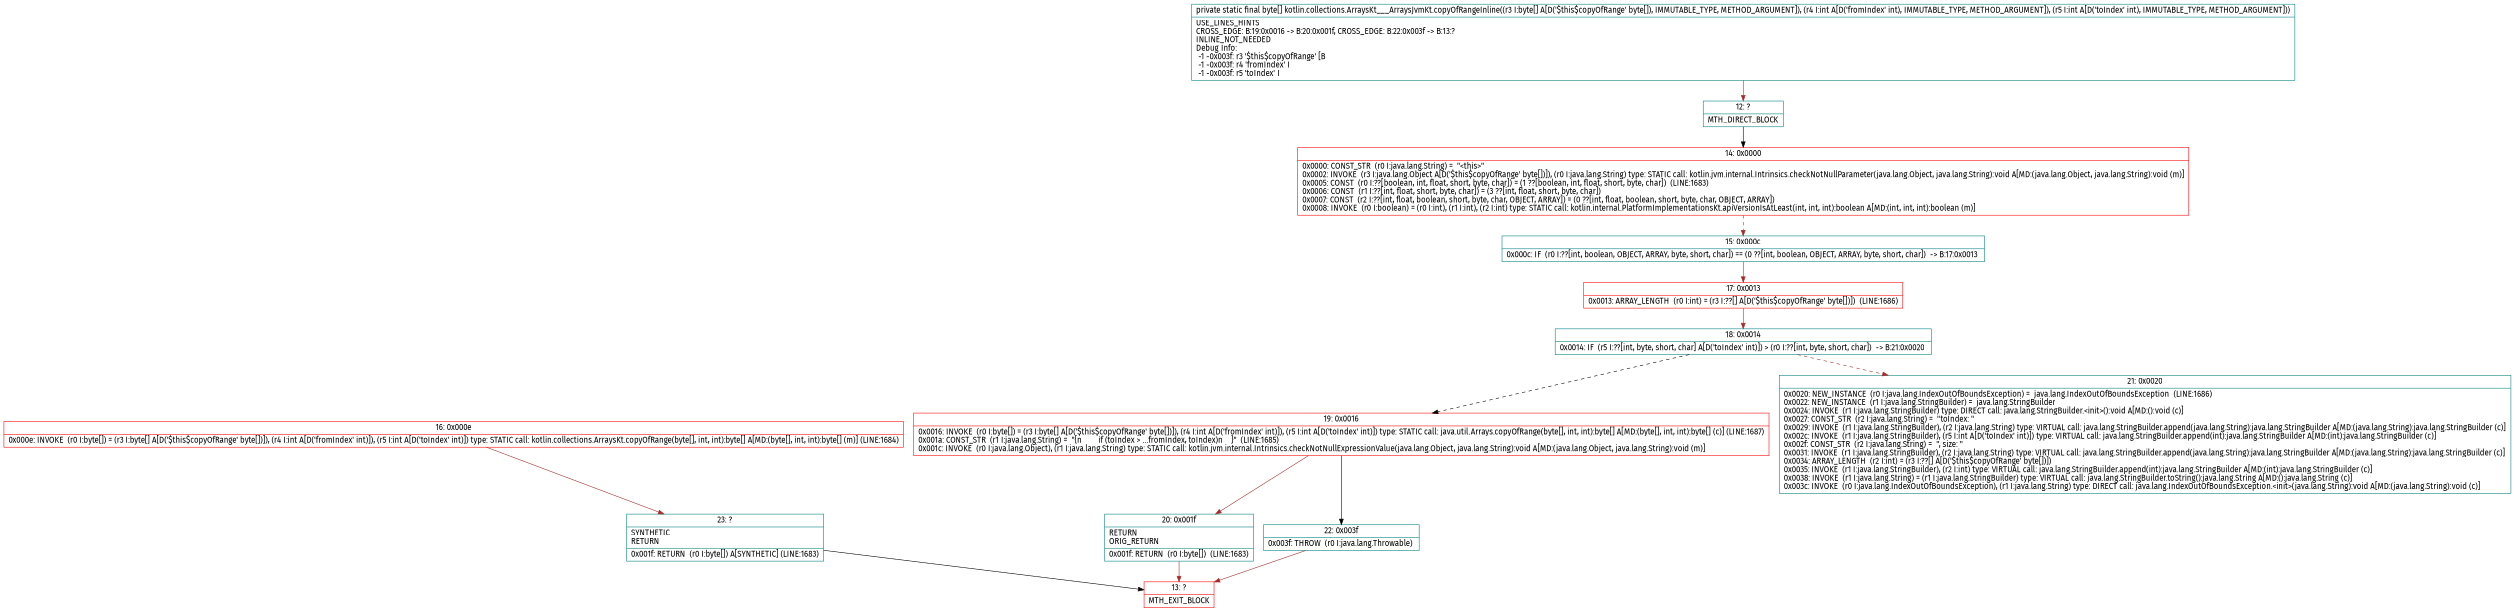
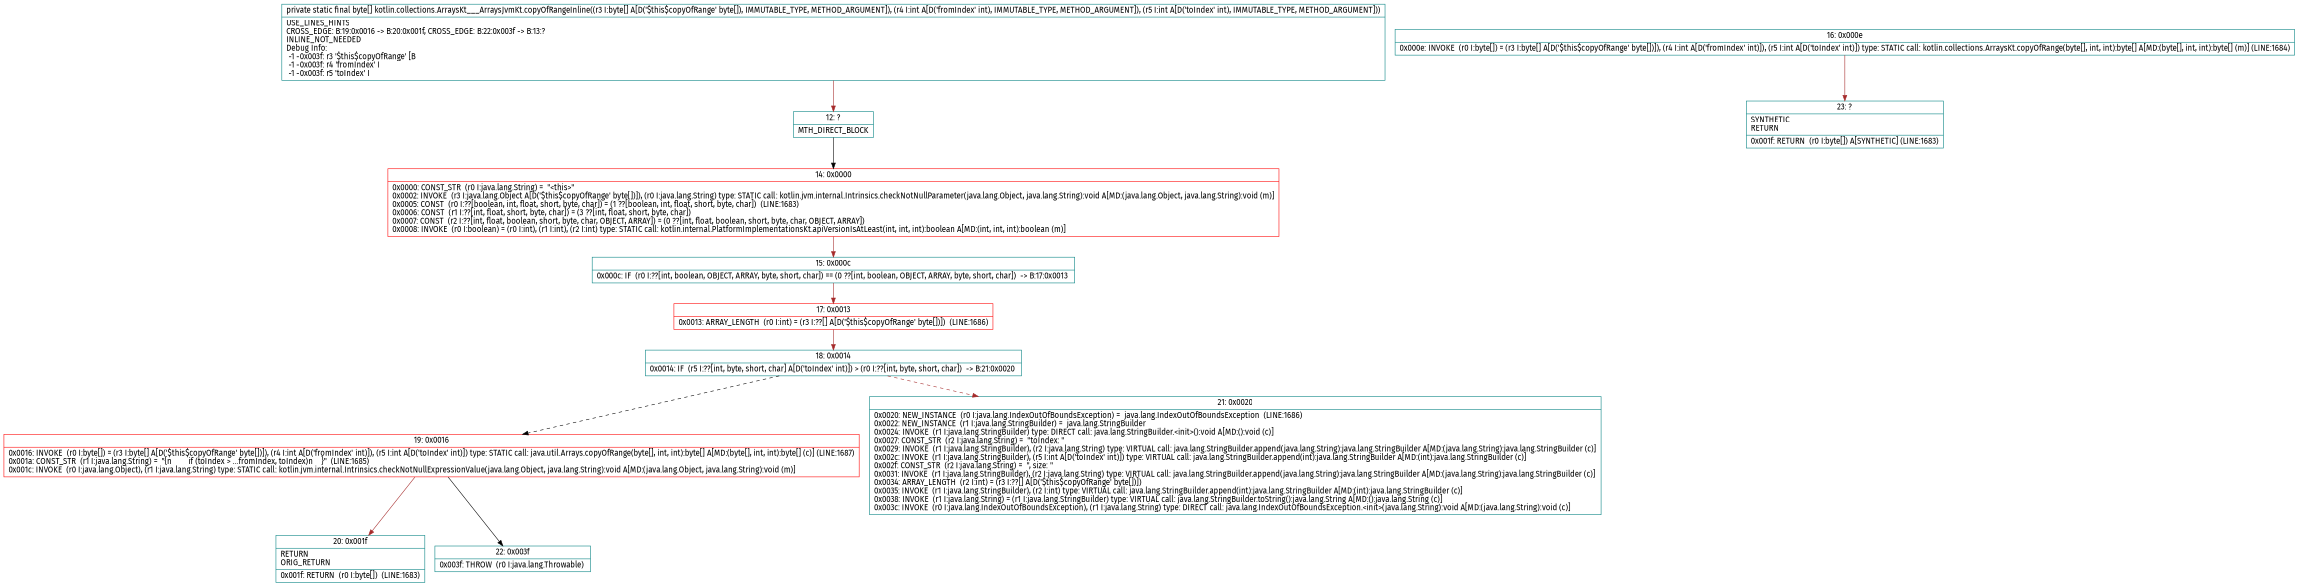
edge "14: 0x0000" -> "15: 0x000c": style dashed -> solid
node "16: 0x000e": color red -> teal
node "13: ?": removed
